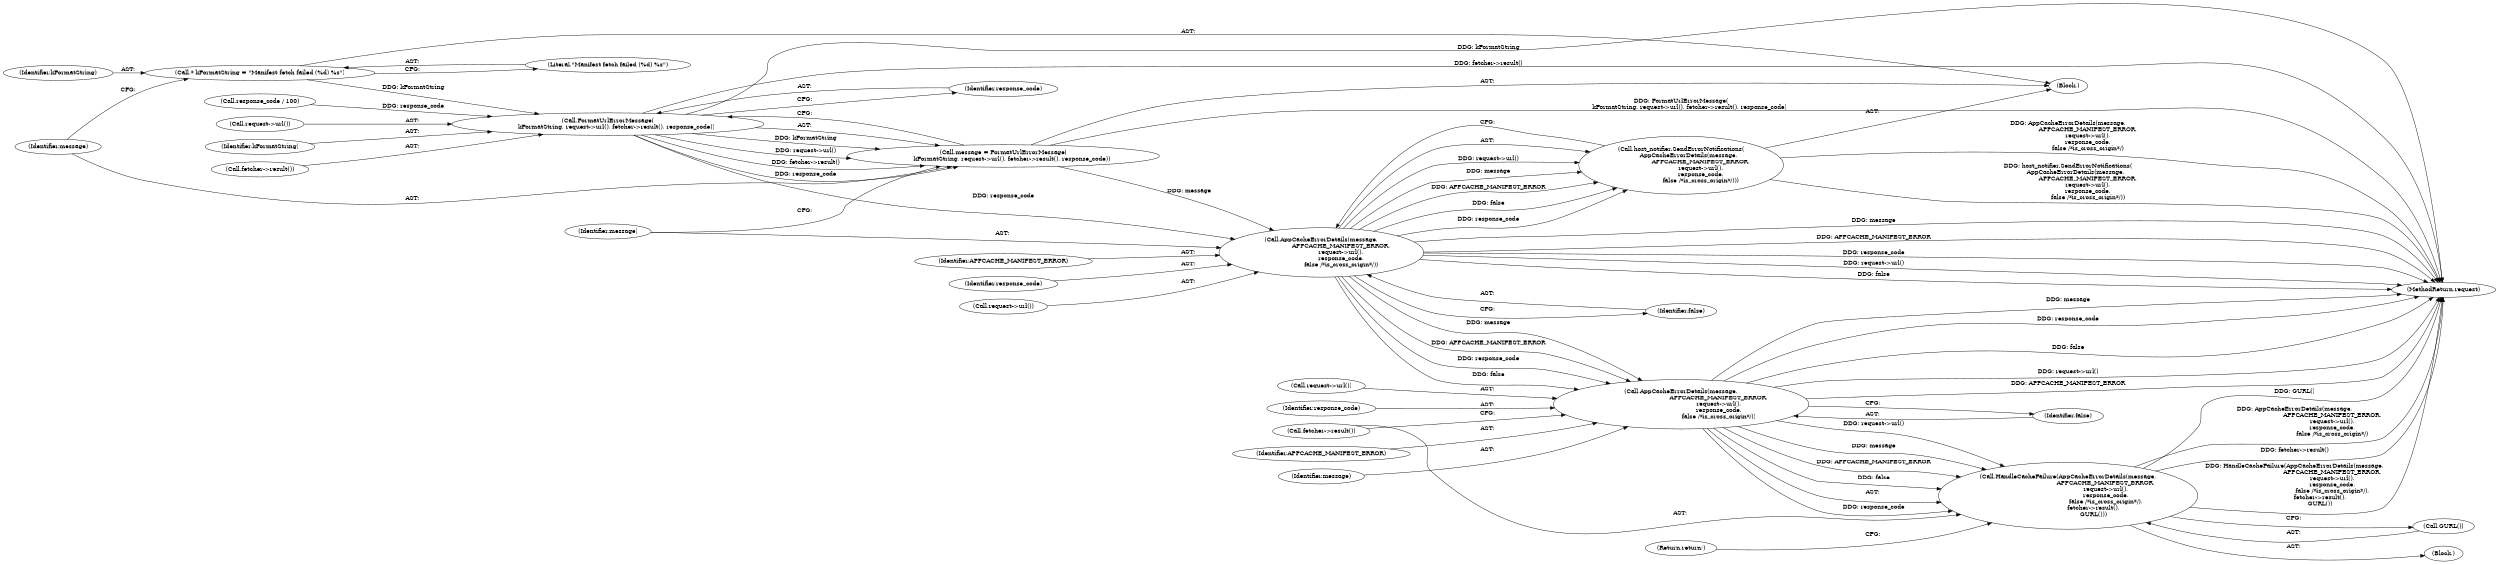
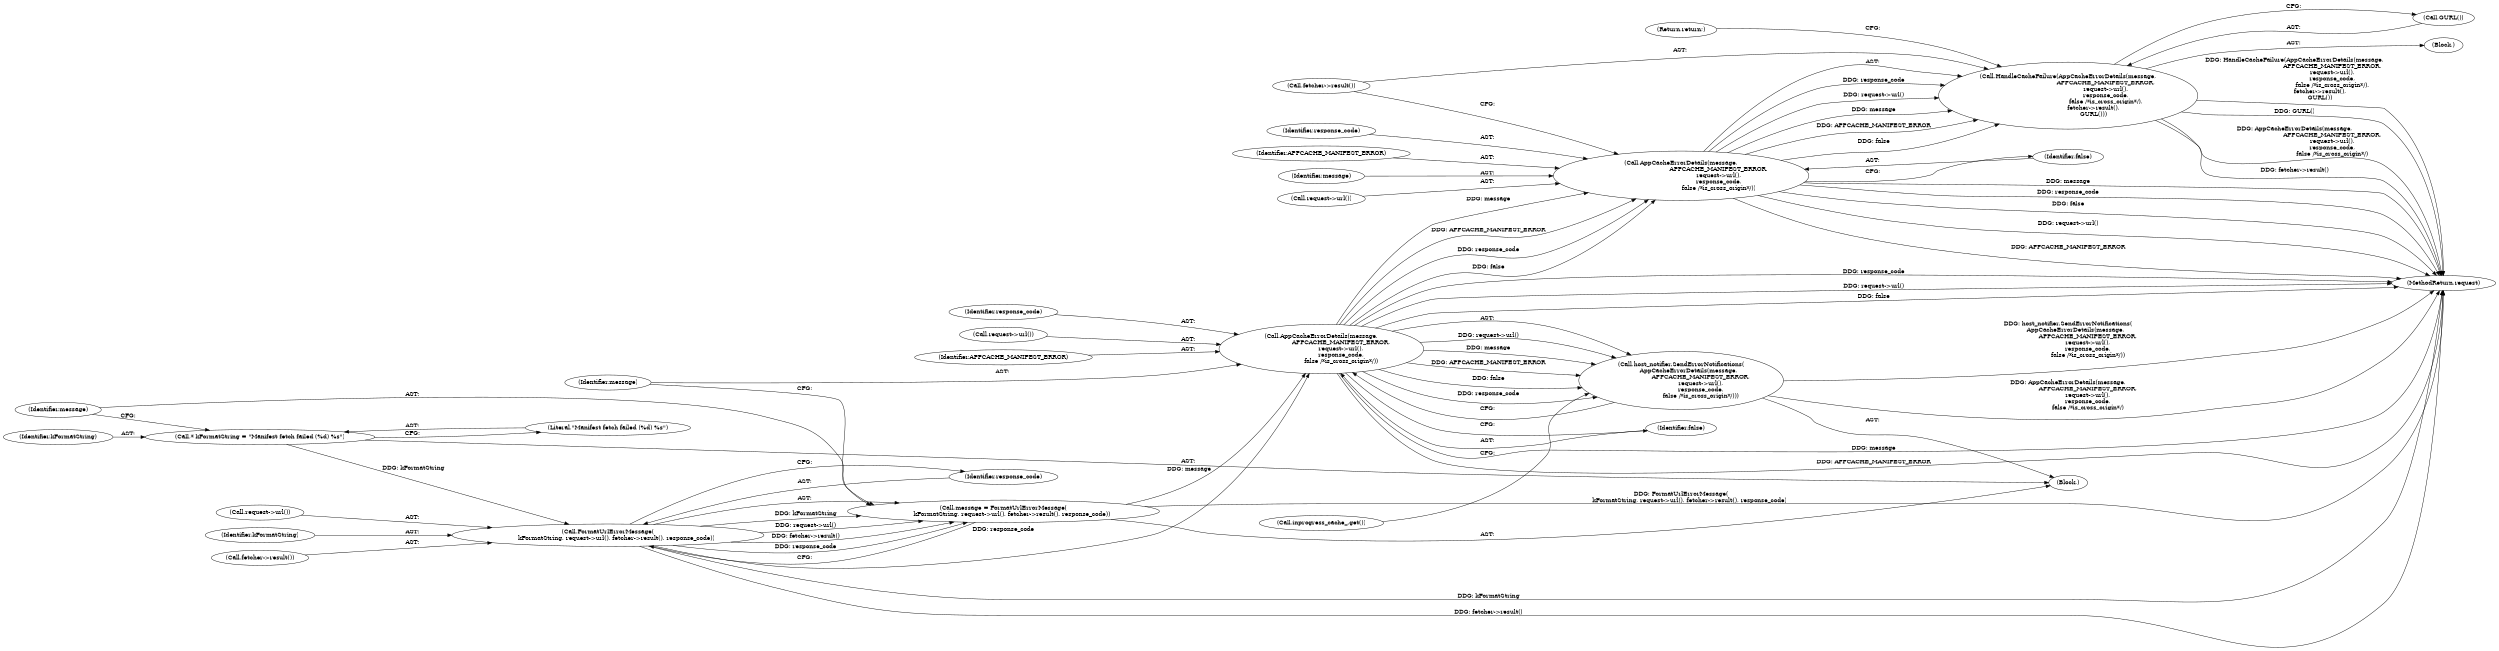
node "(Call,response_code / 100)": removed
node "(Call,inprogress_cache_.get())": added
